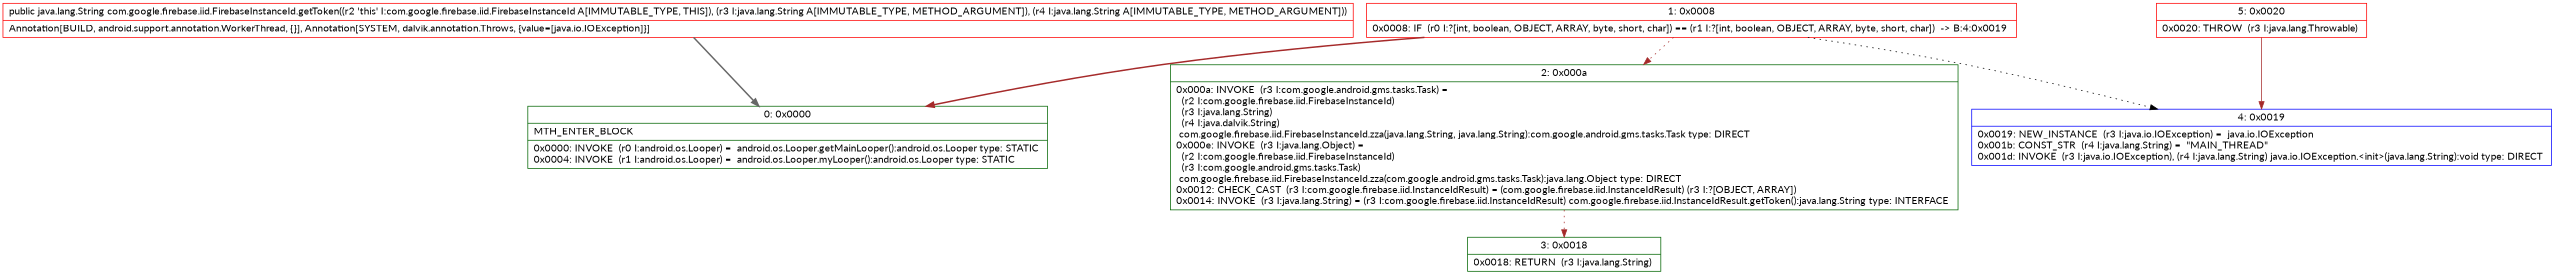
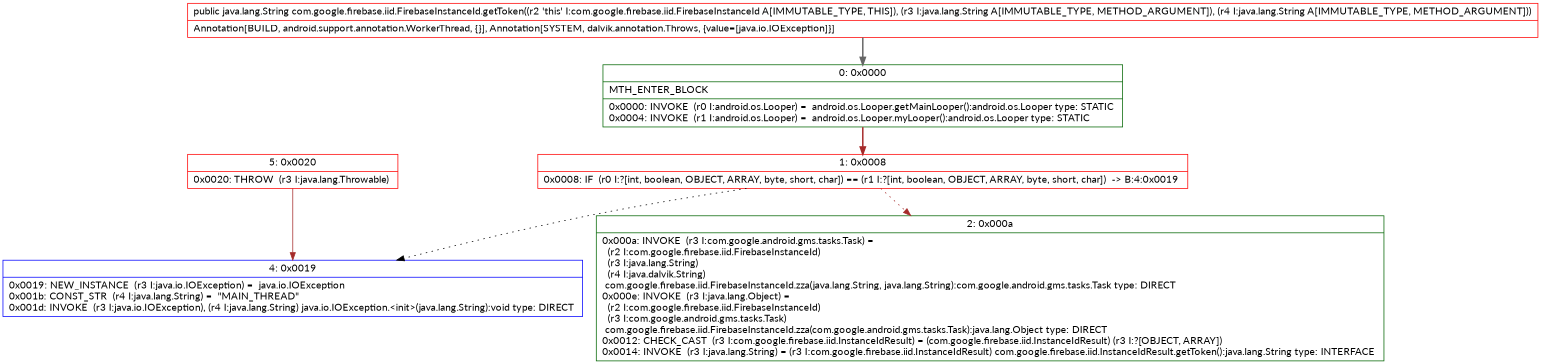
edge "1: 0x0008" -> "0: 0x0000": reversed
node "3: 0x0018": removed
